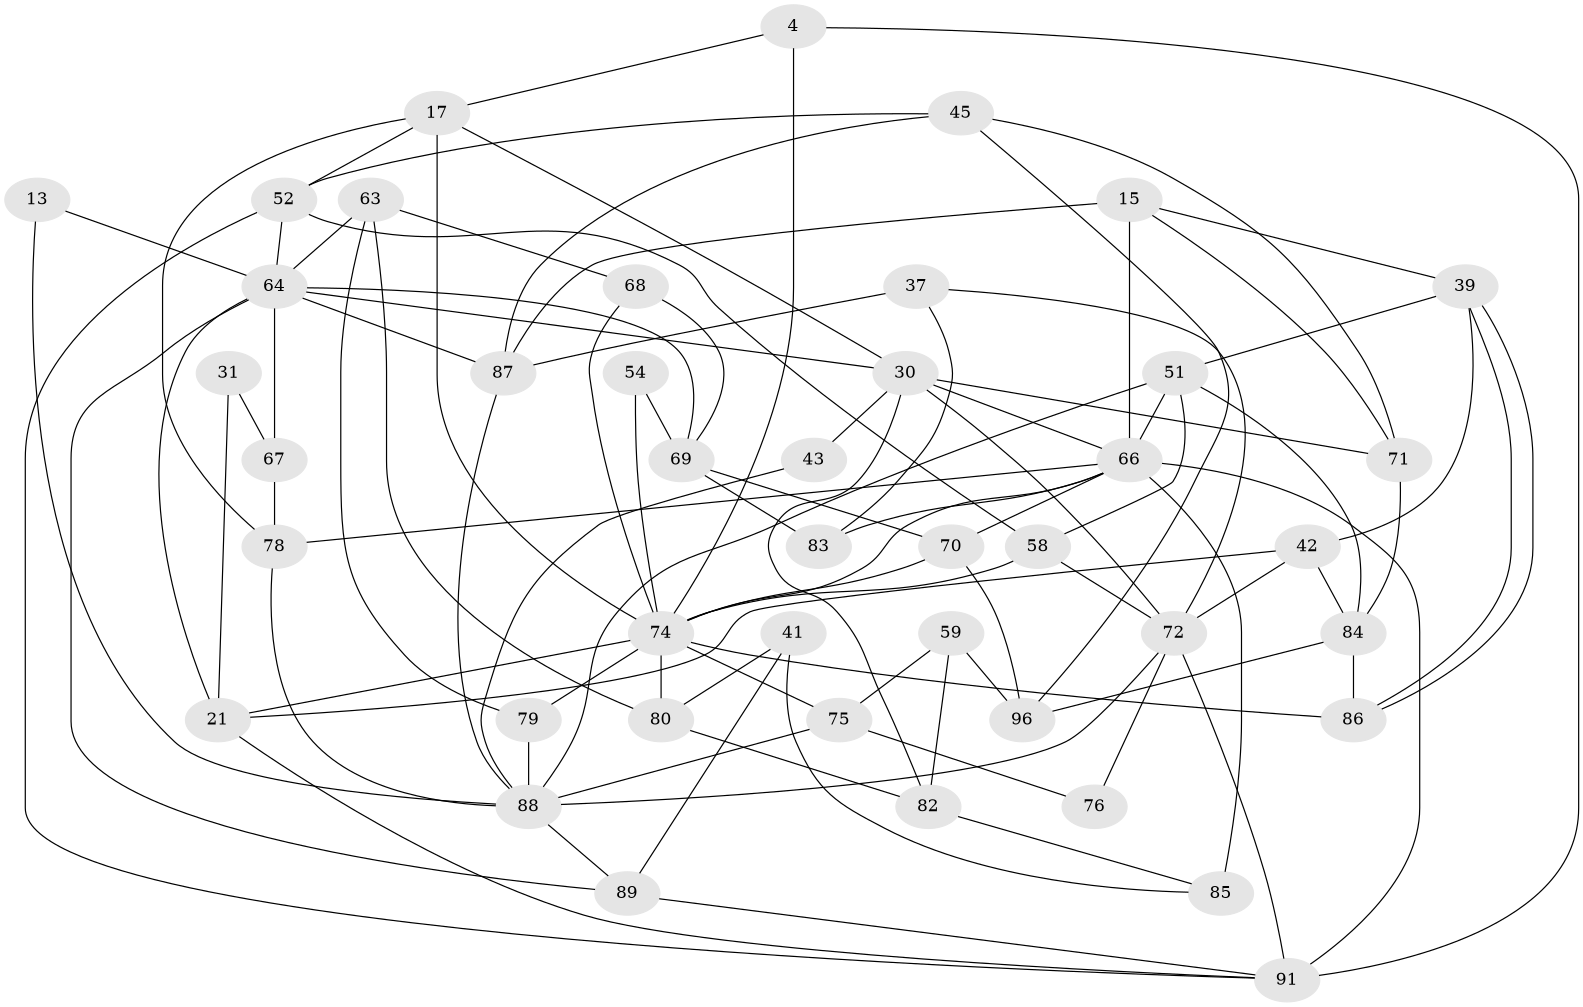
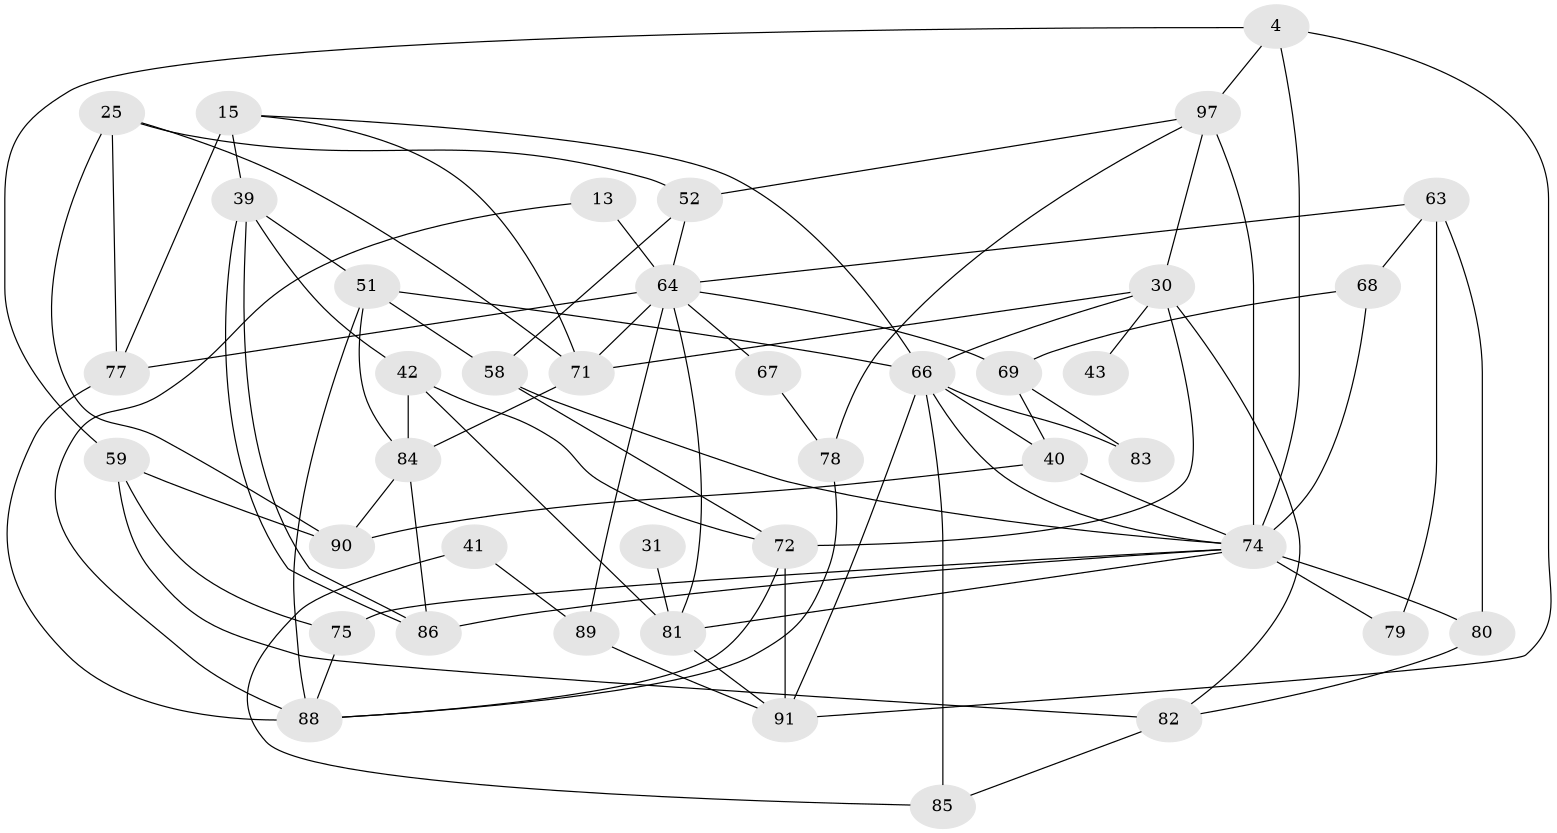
edge "4" -- "59": added
node "17": label "17" -> "97"
node "45": label "45" -> "25"
node "37": removed
edge "64" -- "30": now "64" -- "71"
node "87": label "87" -> "77"
node "54": removed
edge "31" -- "67": removed
edge "66" -- "78": removed
node "70": label "70" -> "40"
edge "43" -- "88": removed
edge "41" -- "80": removed
node "21": label "21" -> "81"
node "96": label "96" -> "90"
edge "79" -- "88": removed
node "76": removed
edge "88" -- "89": removed
edge "52" -- "91": removed
